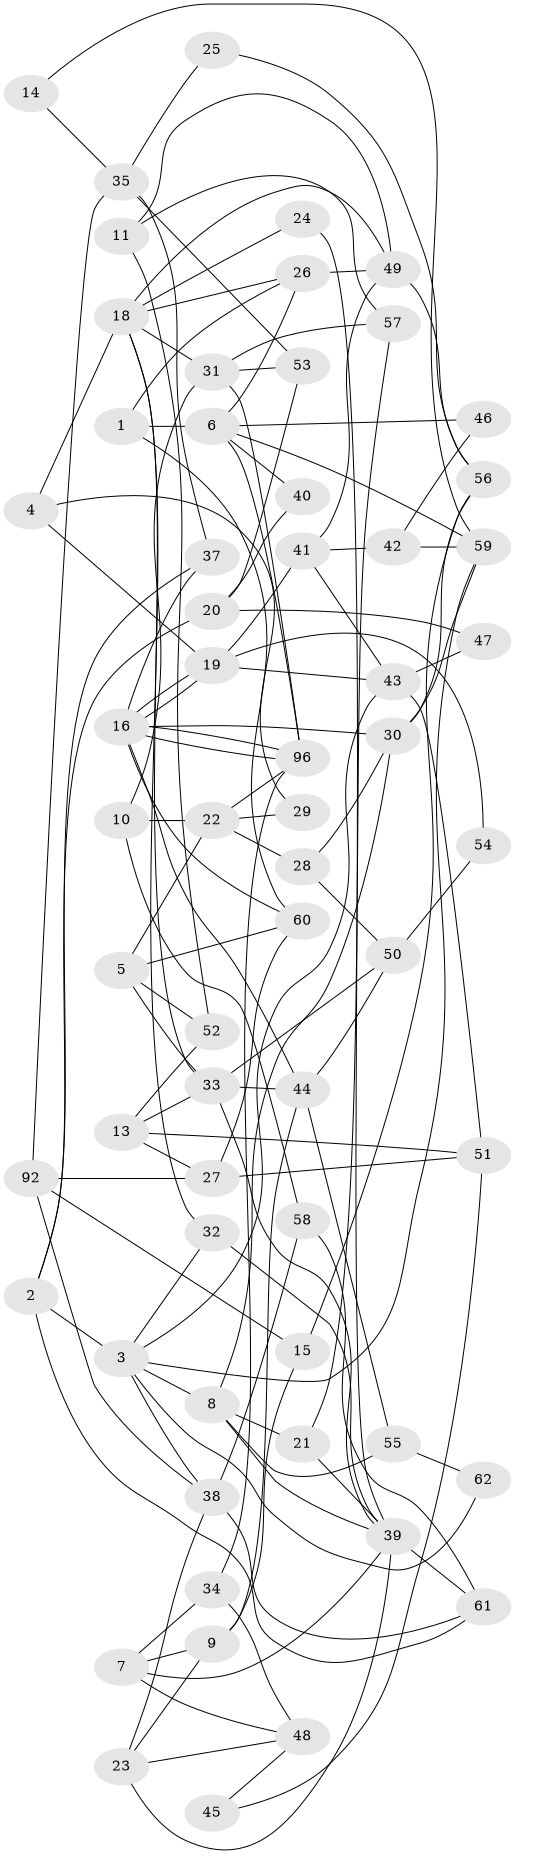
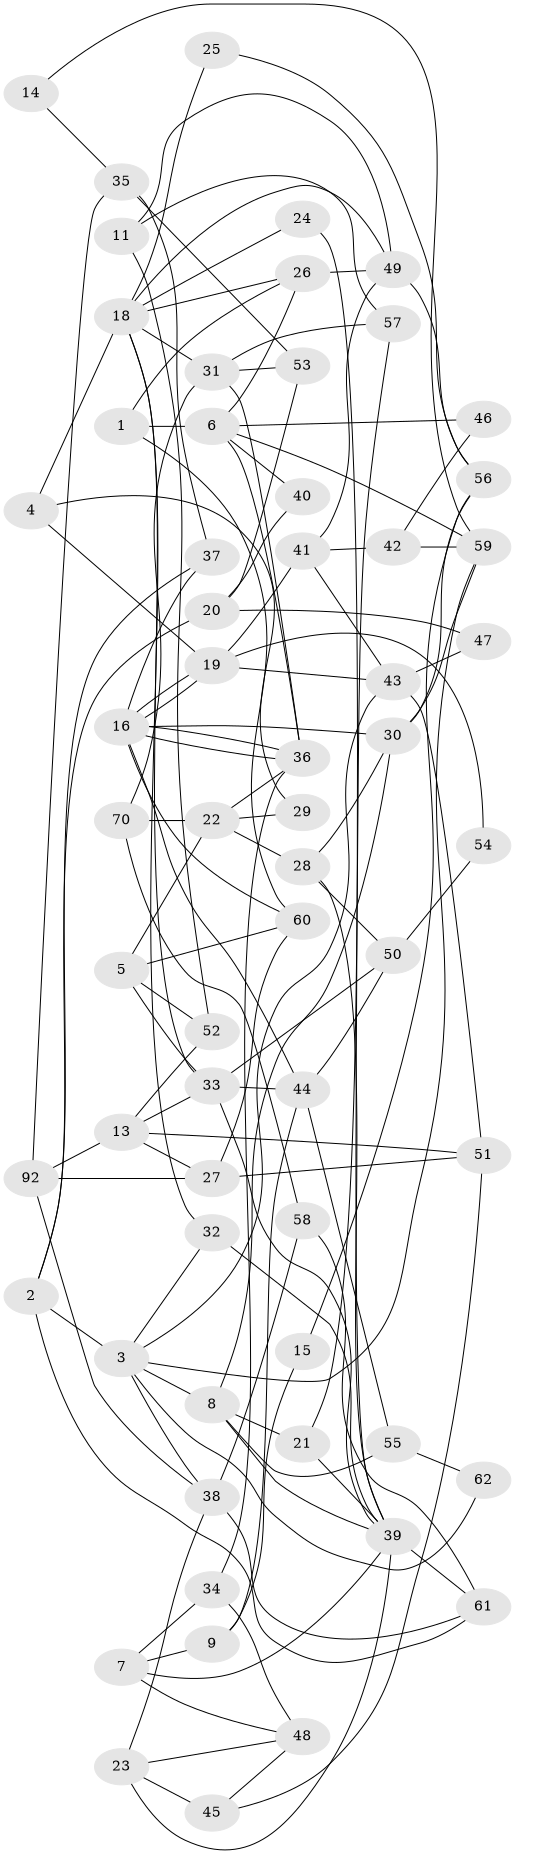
edge "25" -- "35": now "25" -- "18"
node "96": label "96" -> "36"
node "10": label "10" -> "70"
edge "28" -- "39": added
edge "92" -- "15": now "92" -- "13"
edge "9" -- "23": now "45" -- "23"
